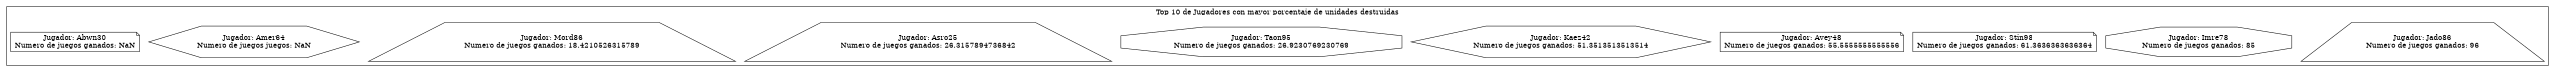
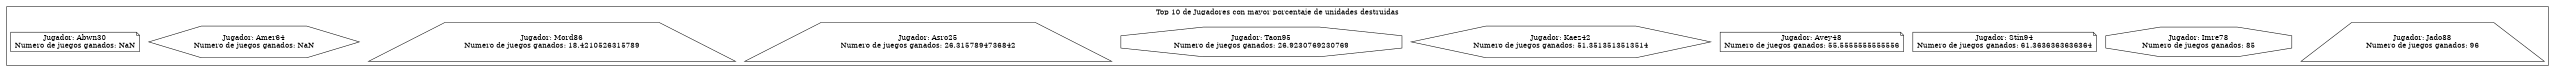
node "Jugador: Amer64 Numero de juegos juegos: NaN": label "Jugador: Amer64 Numero de juegos juegos: NaN" -> "Jugador: Amer64 Numero de juegos ganados: NaN"
node "Jugador: Stin98 Numero de juegos ganados: 61.3636363636364": label "Jugador: Stin98 Numero de juegos ganados: 61.3636363636364" -> "Jugador: Stin94 Numero de juegos ganados: 61.3636363636364"
node "Jugador: Jado86 Numero de juegos ganados: 96": label "Jugador: Jado86 Numero de juegos ganados: 96" -> "Jugador: Jado88 Numero de juegos ganados: 96"
